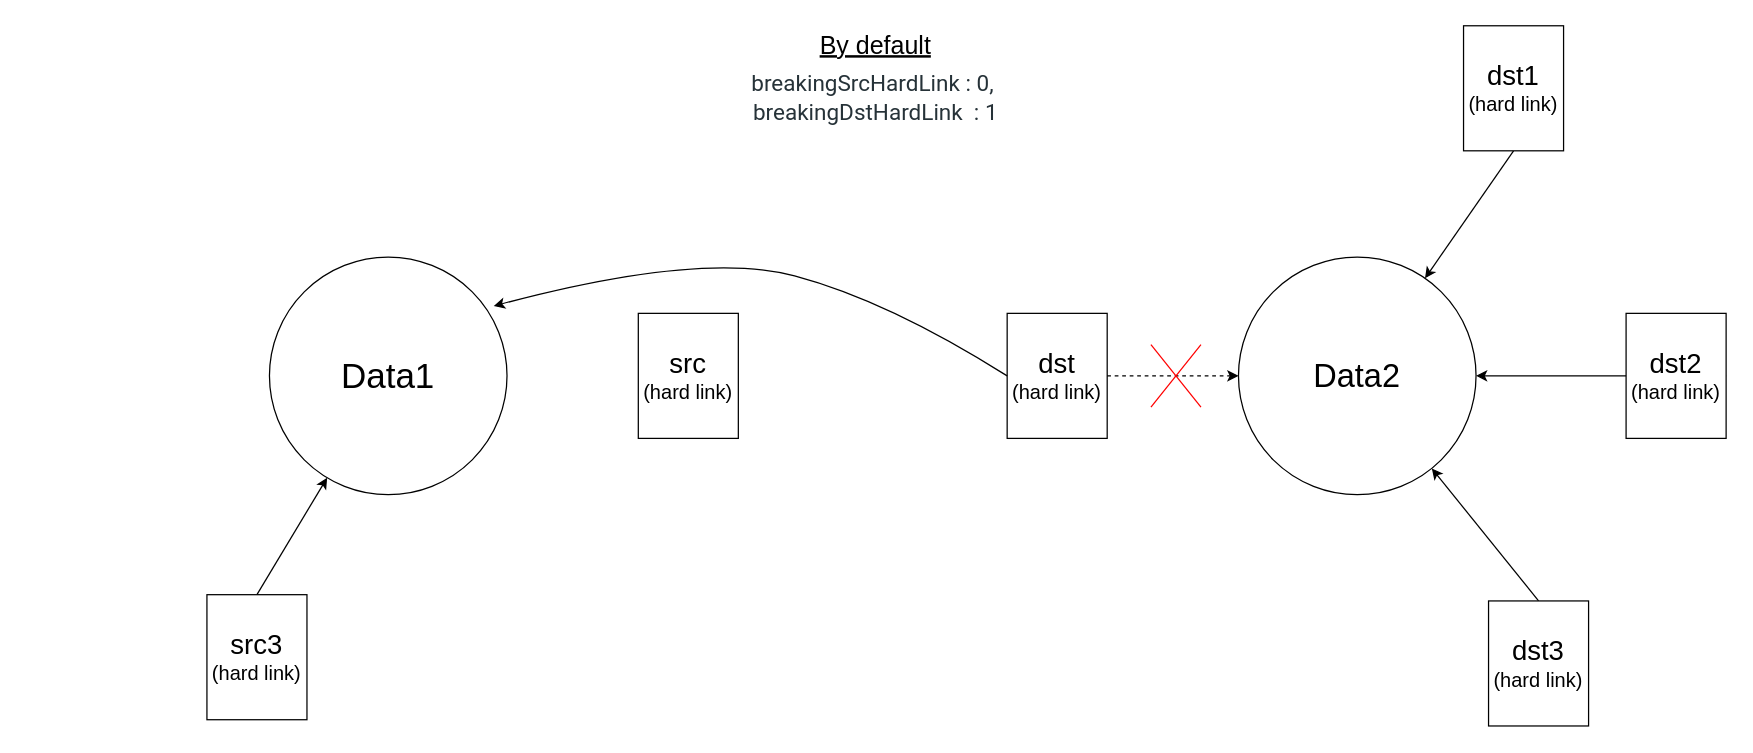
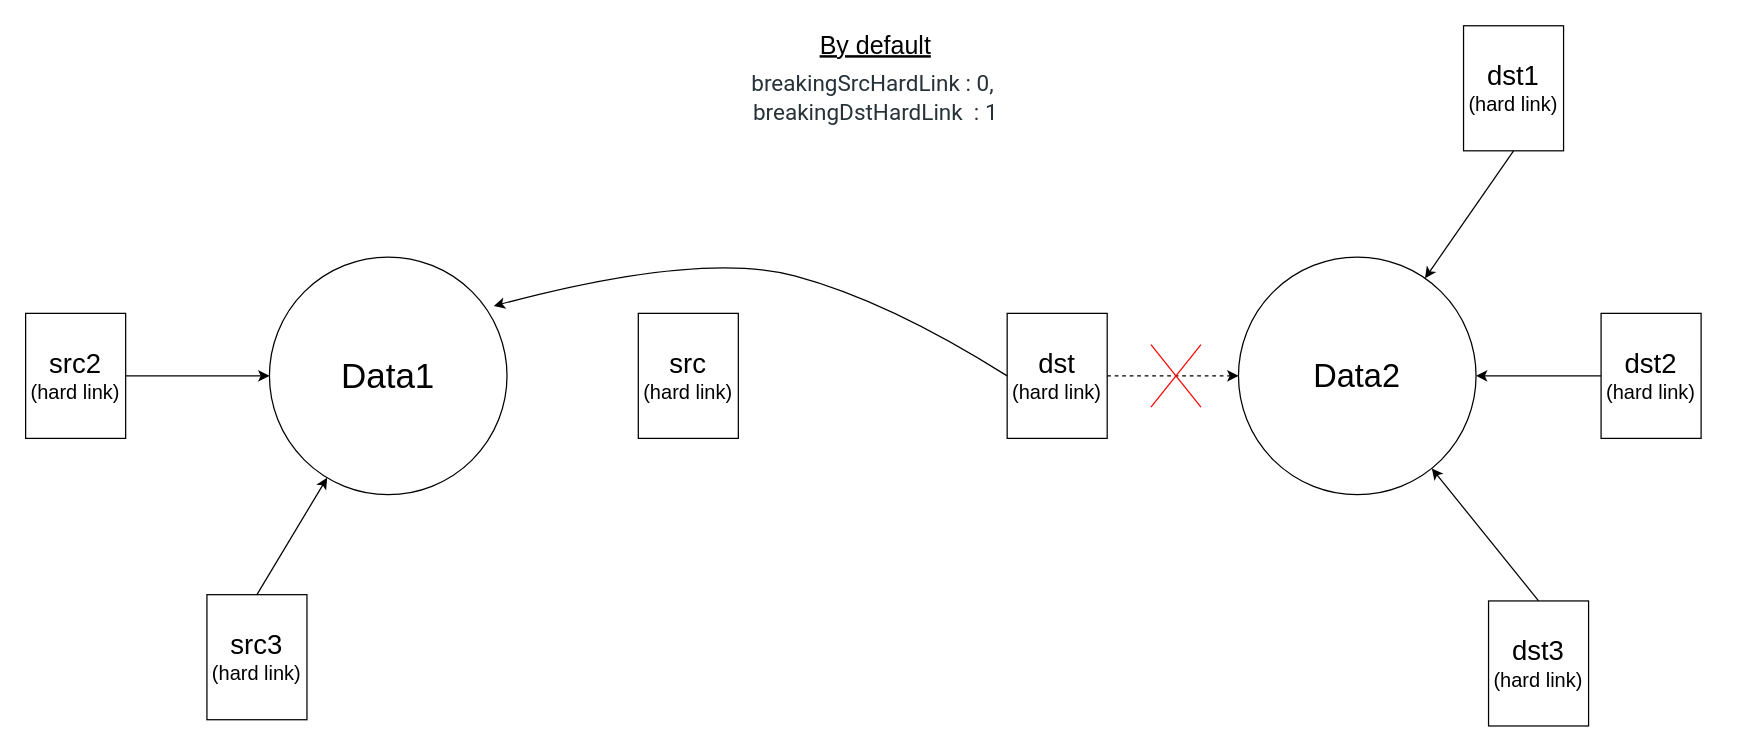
node "src2 (hard link)": added
edge "src2 (hard link)" -> "Data1": added
node "dst2 (hard link)": moved (1676, 376) -> (1651, 376)
